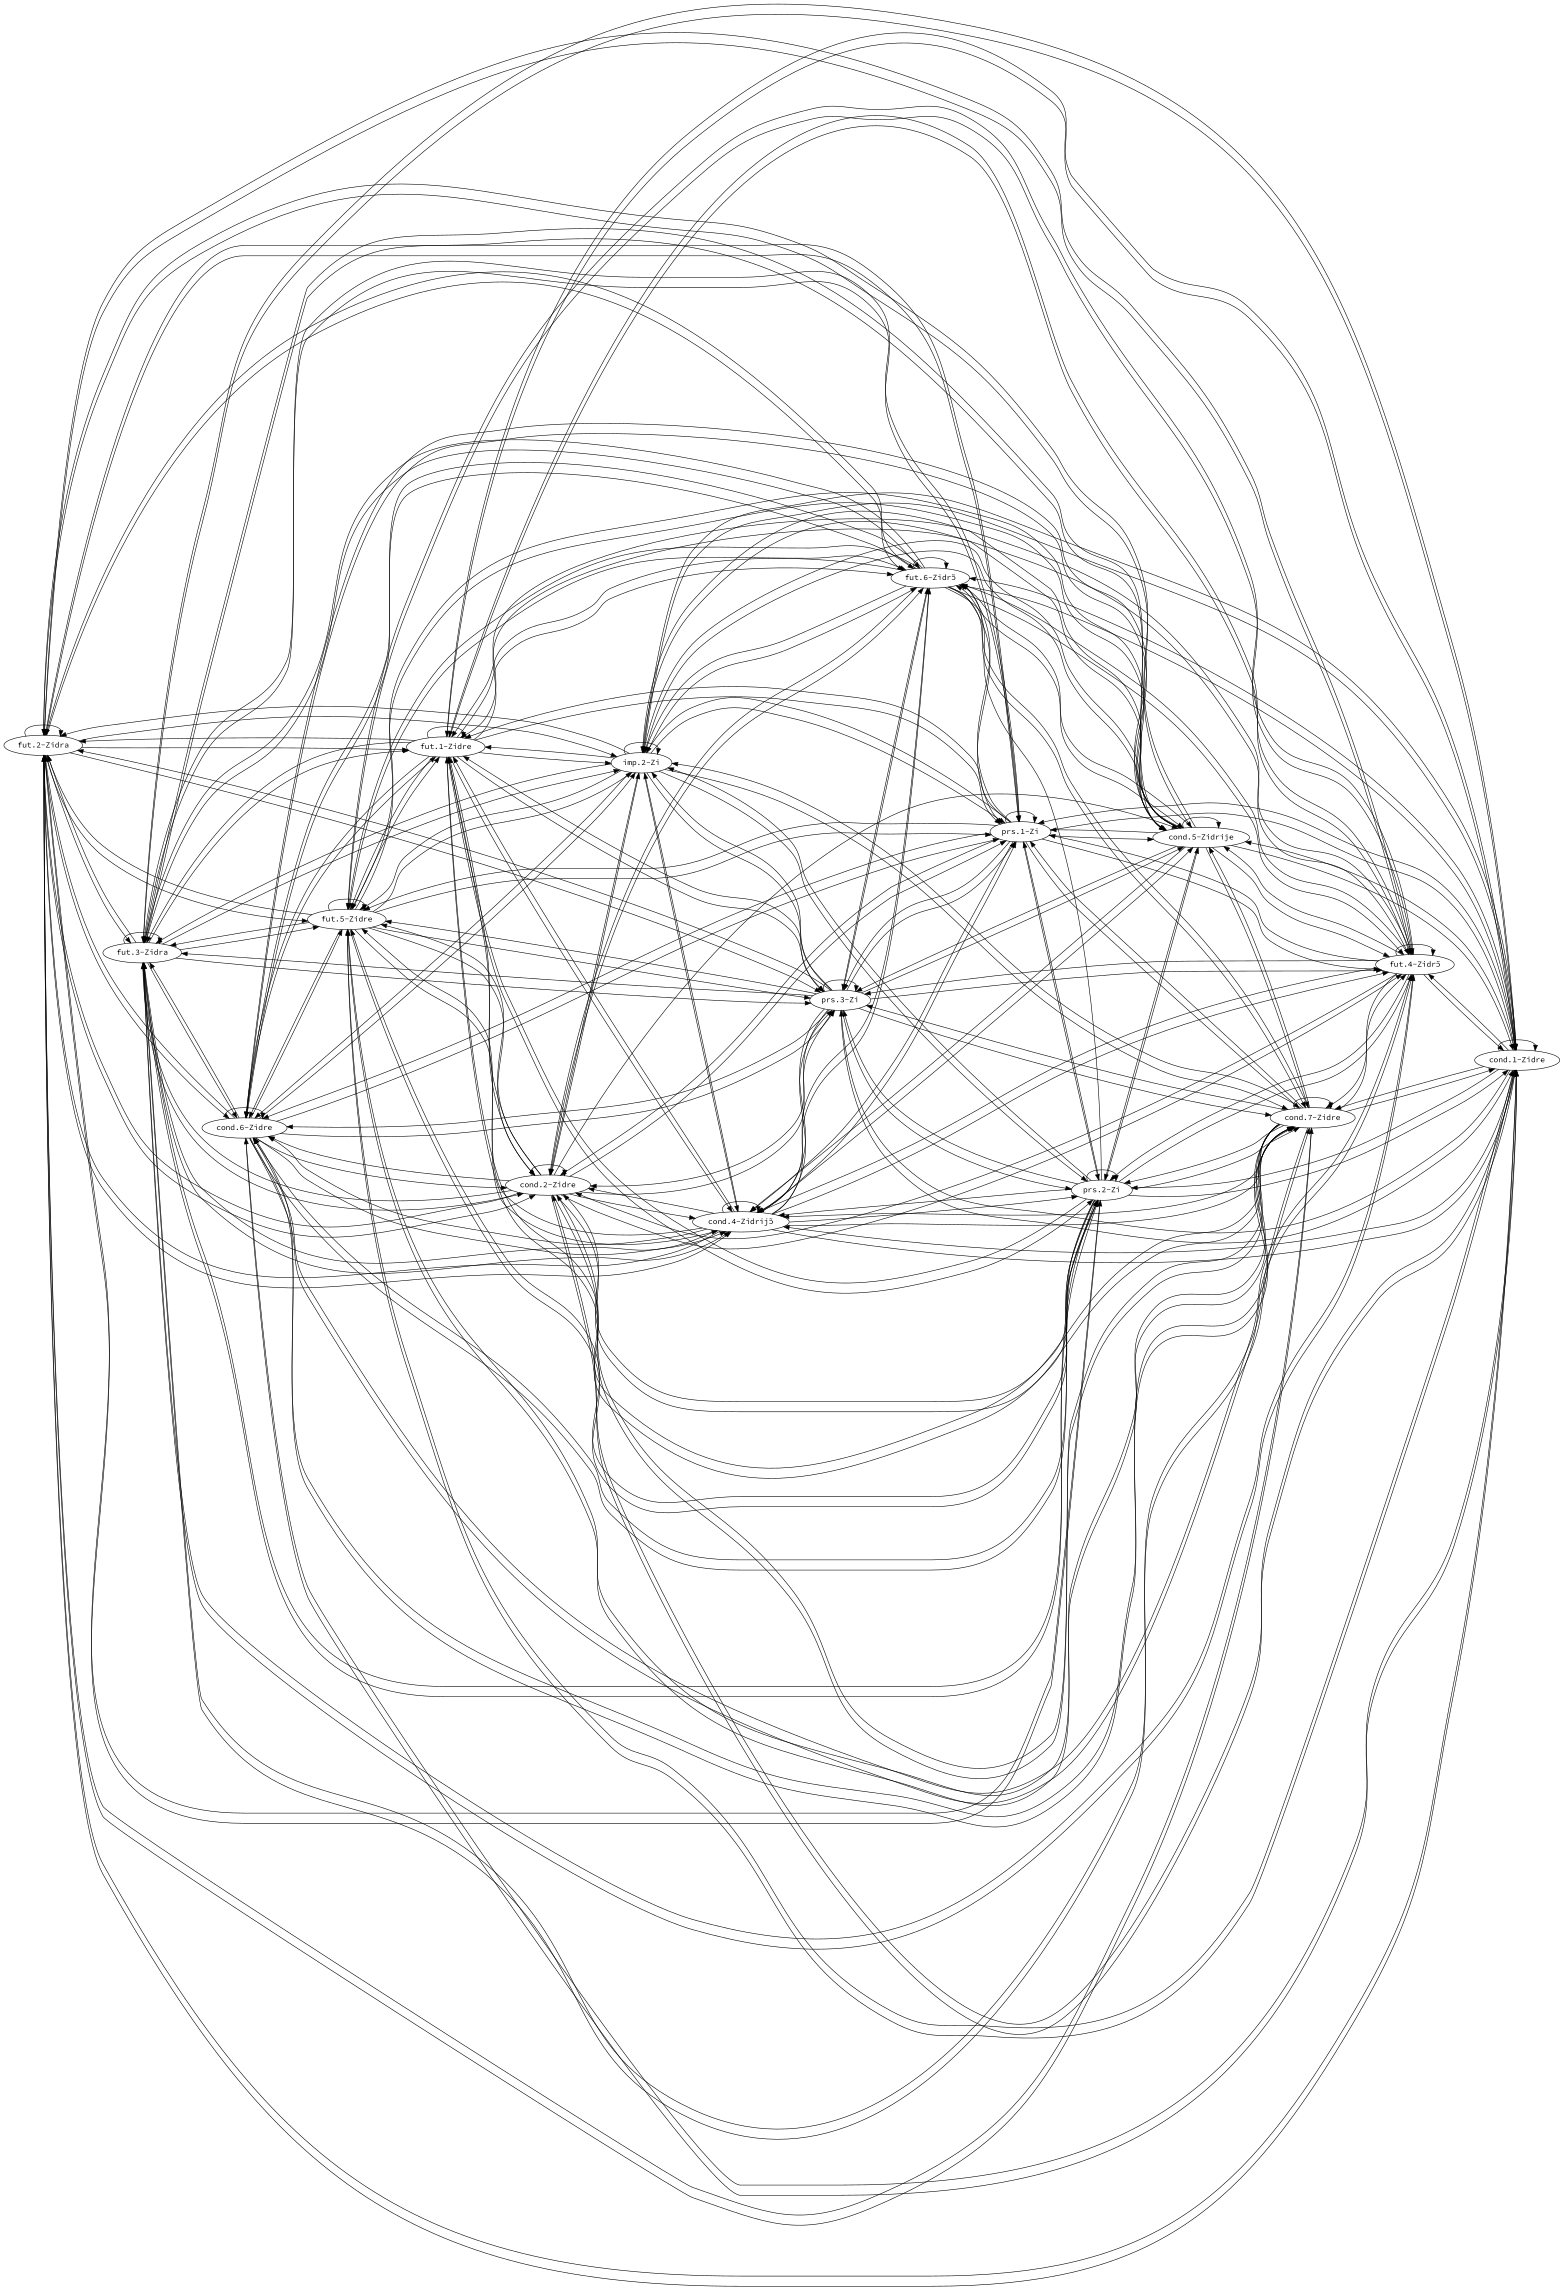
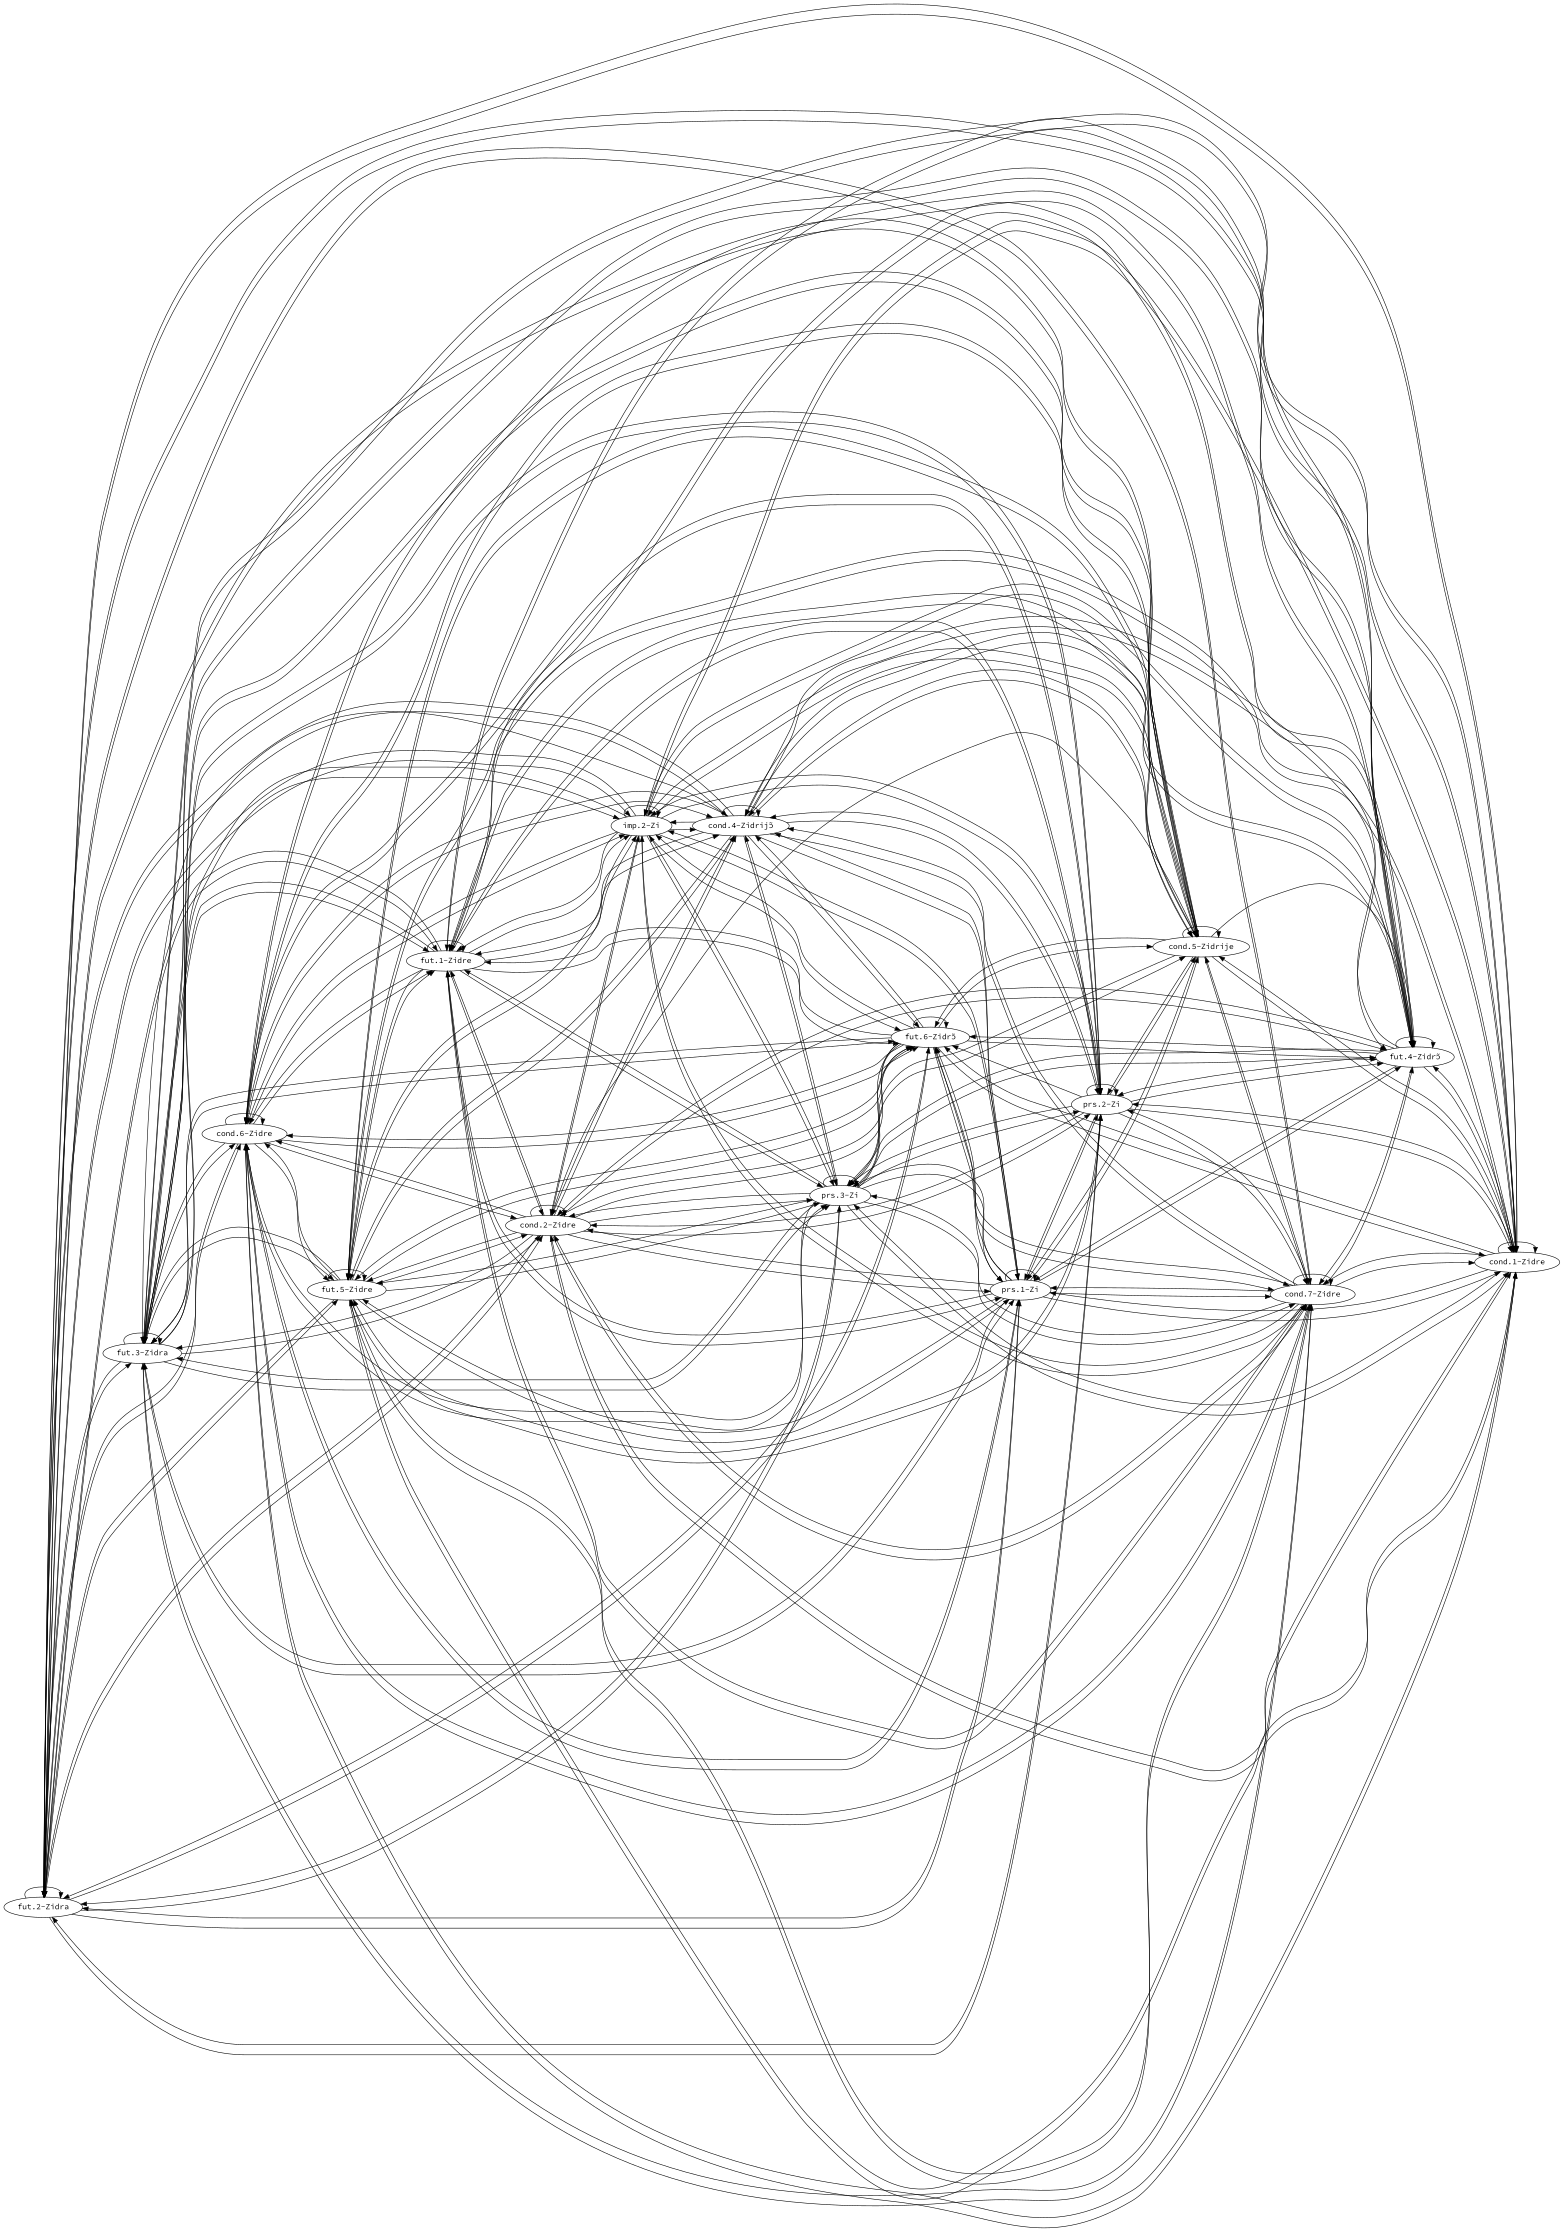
edge "fut.4-Zidrɔ̃" -> "cond.5-Zidrije": removed
edge "fut.3-Zidra" -> "cond.4-Zidrijɔ̃": removed
